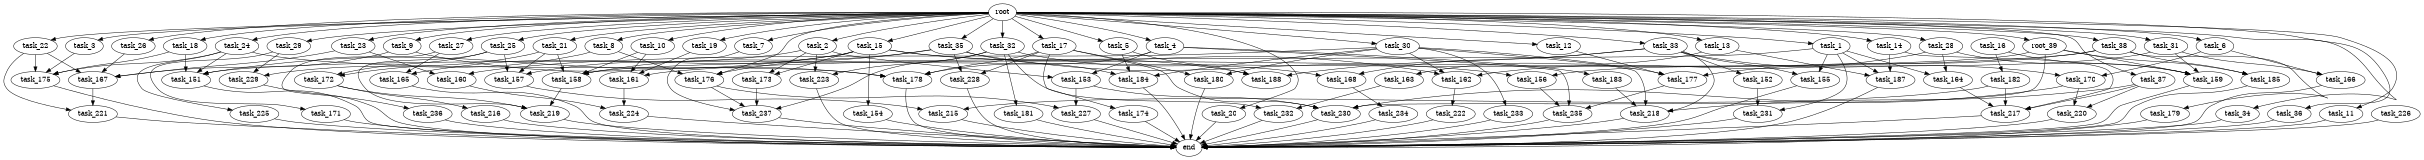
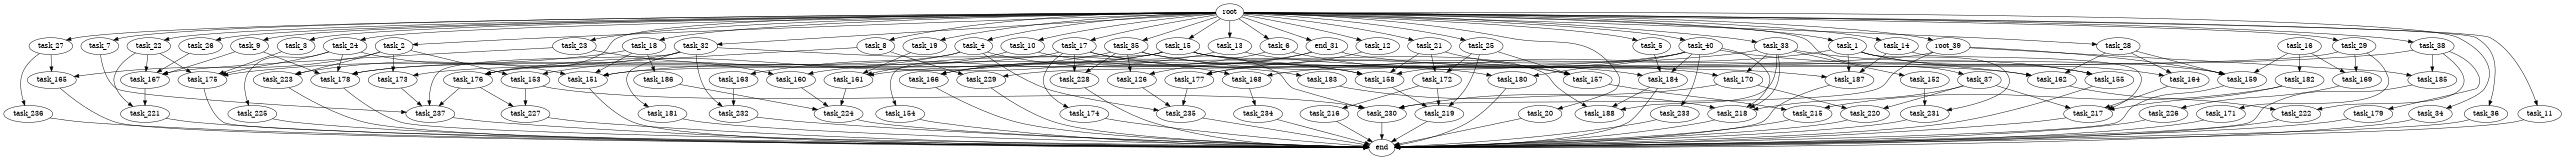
node "task_30": label "task_30" -> "task_40"
node "task_31": label "task_31" -> "end_31"
edge "task_5" -> "task_188": now "task_184" -> "task_188"
edge "task_38" -> "task_177": now "task_38" -> "task_222"
node "task_186": added
node "task_156": label "task_156" -> "task_126"
node "task_169": added
